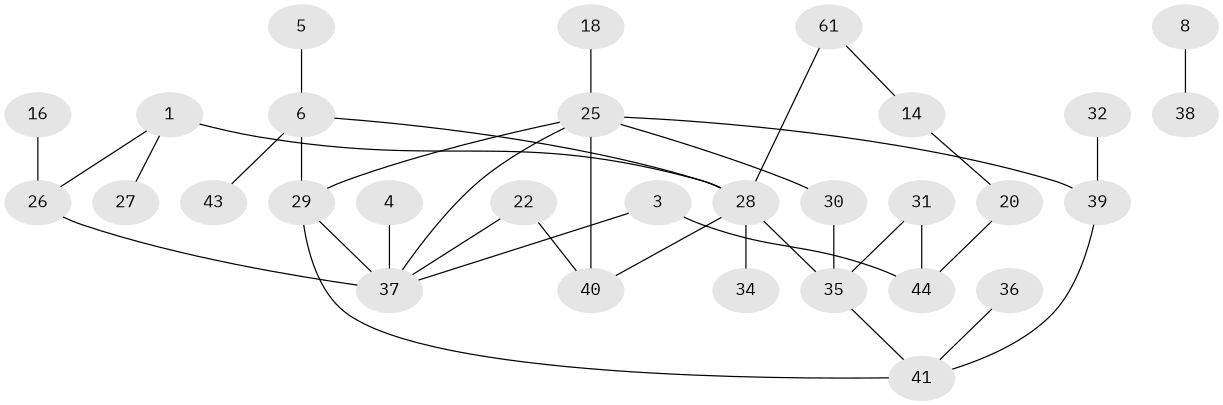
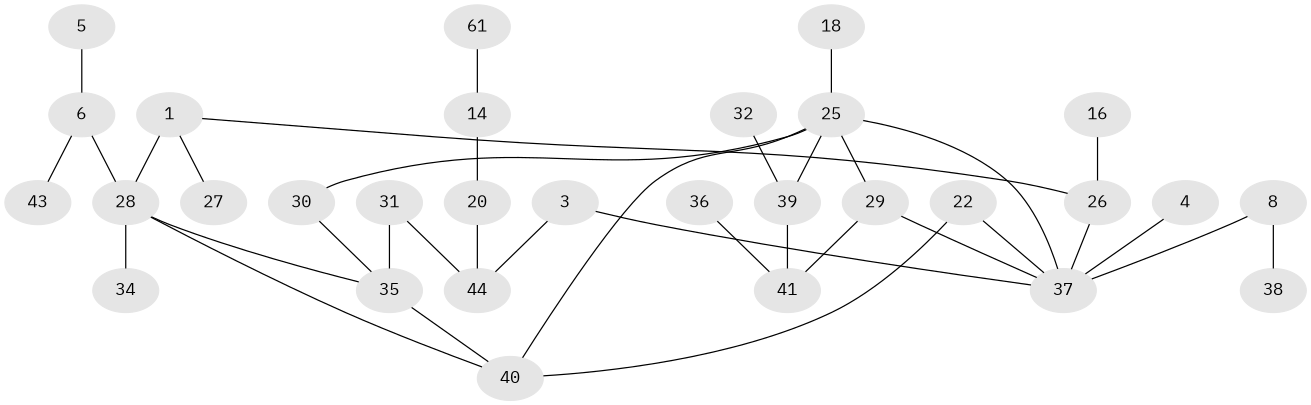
edge "61" -- "28": removed
edge "6" -- "29": removed
edge "8" -- "37": added
edge "35" -- "41": now "35" -- "40"
